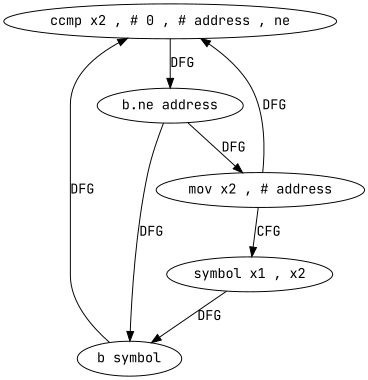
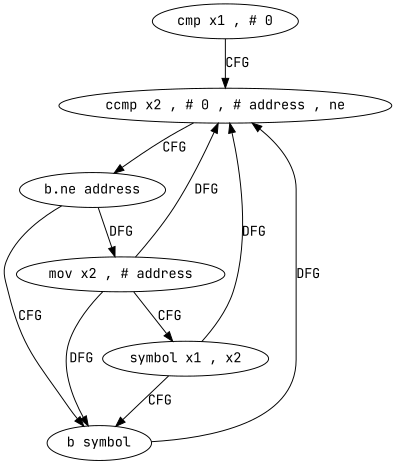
node "cmp x1 , # 0": added
edge "ccmp x2 , # 0 , # address , ne" -> "b.ne address": label "DFG" -> "CFG"
edge "b.ne address" -> "b symbol": label "DFG" -> "CFG"
edge "symbol x1 , x2" -> "ccmp x2 , # 0 , # address , ne": added, label "DFG"
edge "symbol x1 , x2" -> "b symbol": label "DFG" -> "CFG"
edge "mov x2 , # address" -> "b symbol": added, label "DFG"
